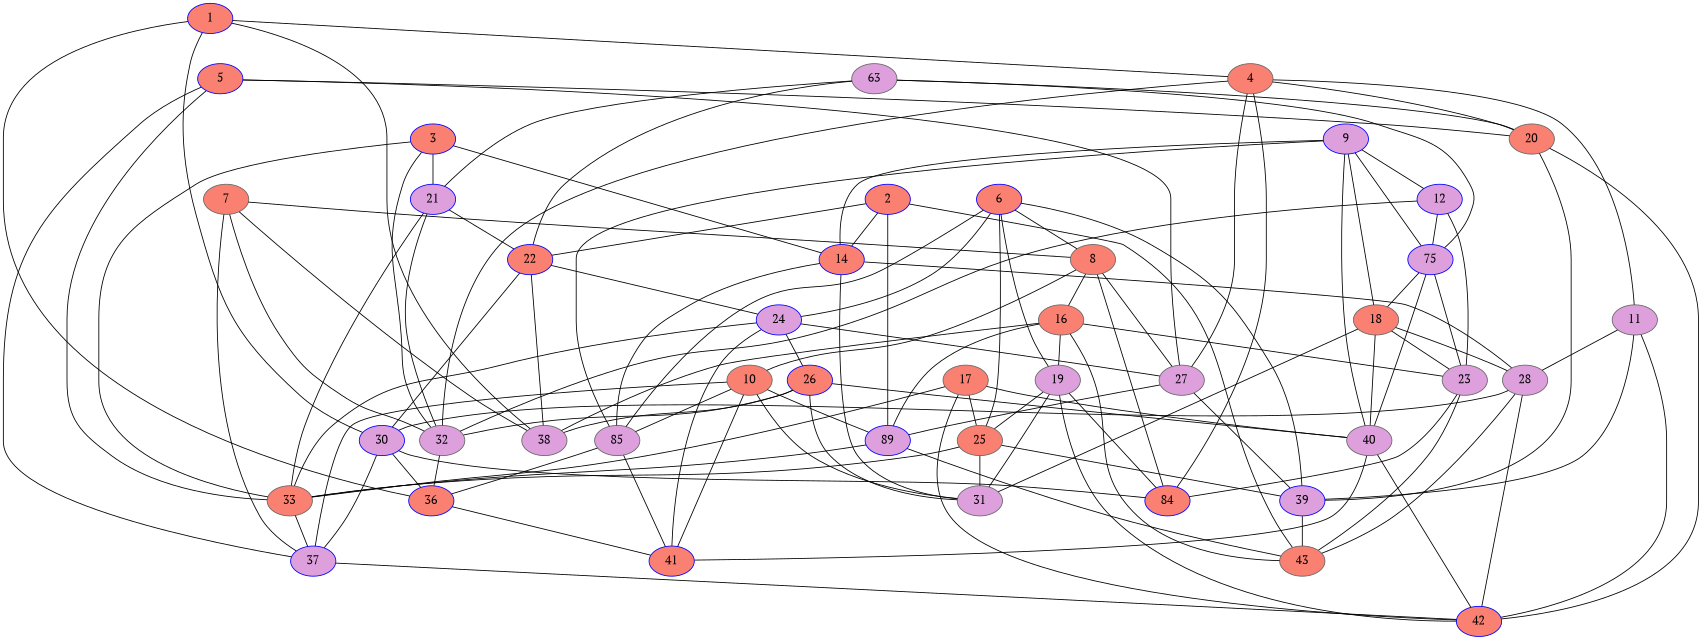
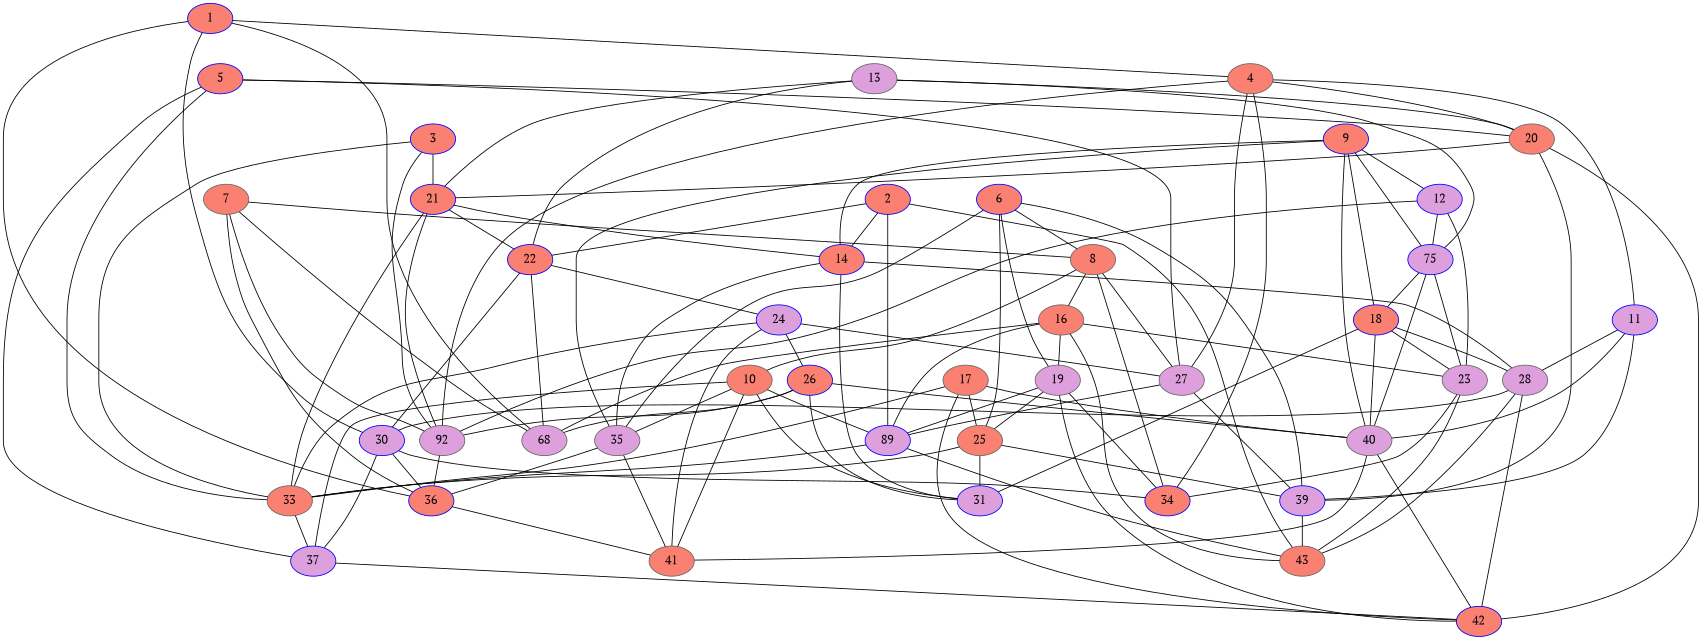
node "63": label "63" -> "13"
node "9": fillcolor plum -> salmon
edge "20" -- "21": added
node "21": fillcolor plum -> salmon
edge "3" -- "14": now "21" -- "14"
edge "6" -- "24": removed
node "18": color gray40 -> blue
node "11": color gray40 -> blue
edge "7" -- "37": now "7" -- "36"
node "32": label "32" -> "92"
node "38": label "38" -> "68"
node "85": label "85" -> "35"
edge "19" -- "31": now "19" -- "89"
node "31": color gray40 -> blue
node "84": label "84" -> "34"
edge "11" -- "42": now "11" -- "40"
node "41": color blue -> gray40
